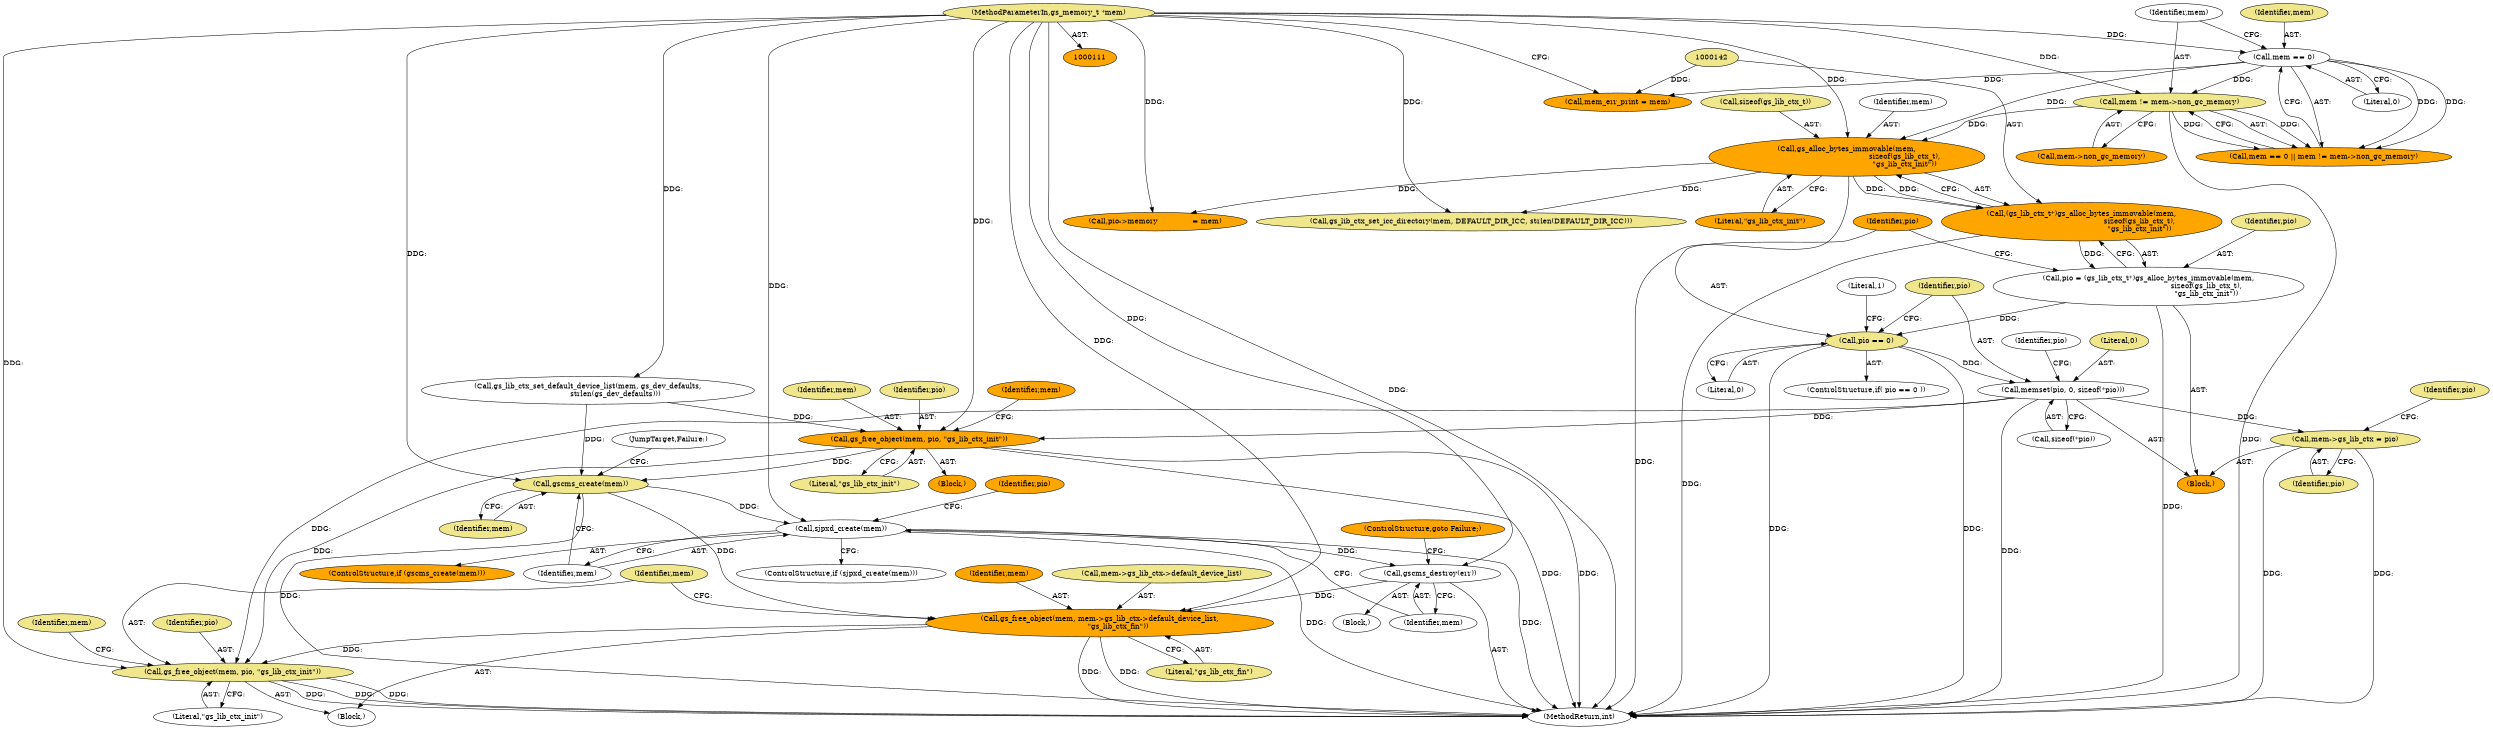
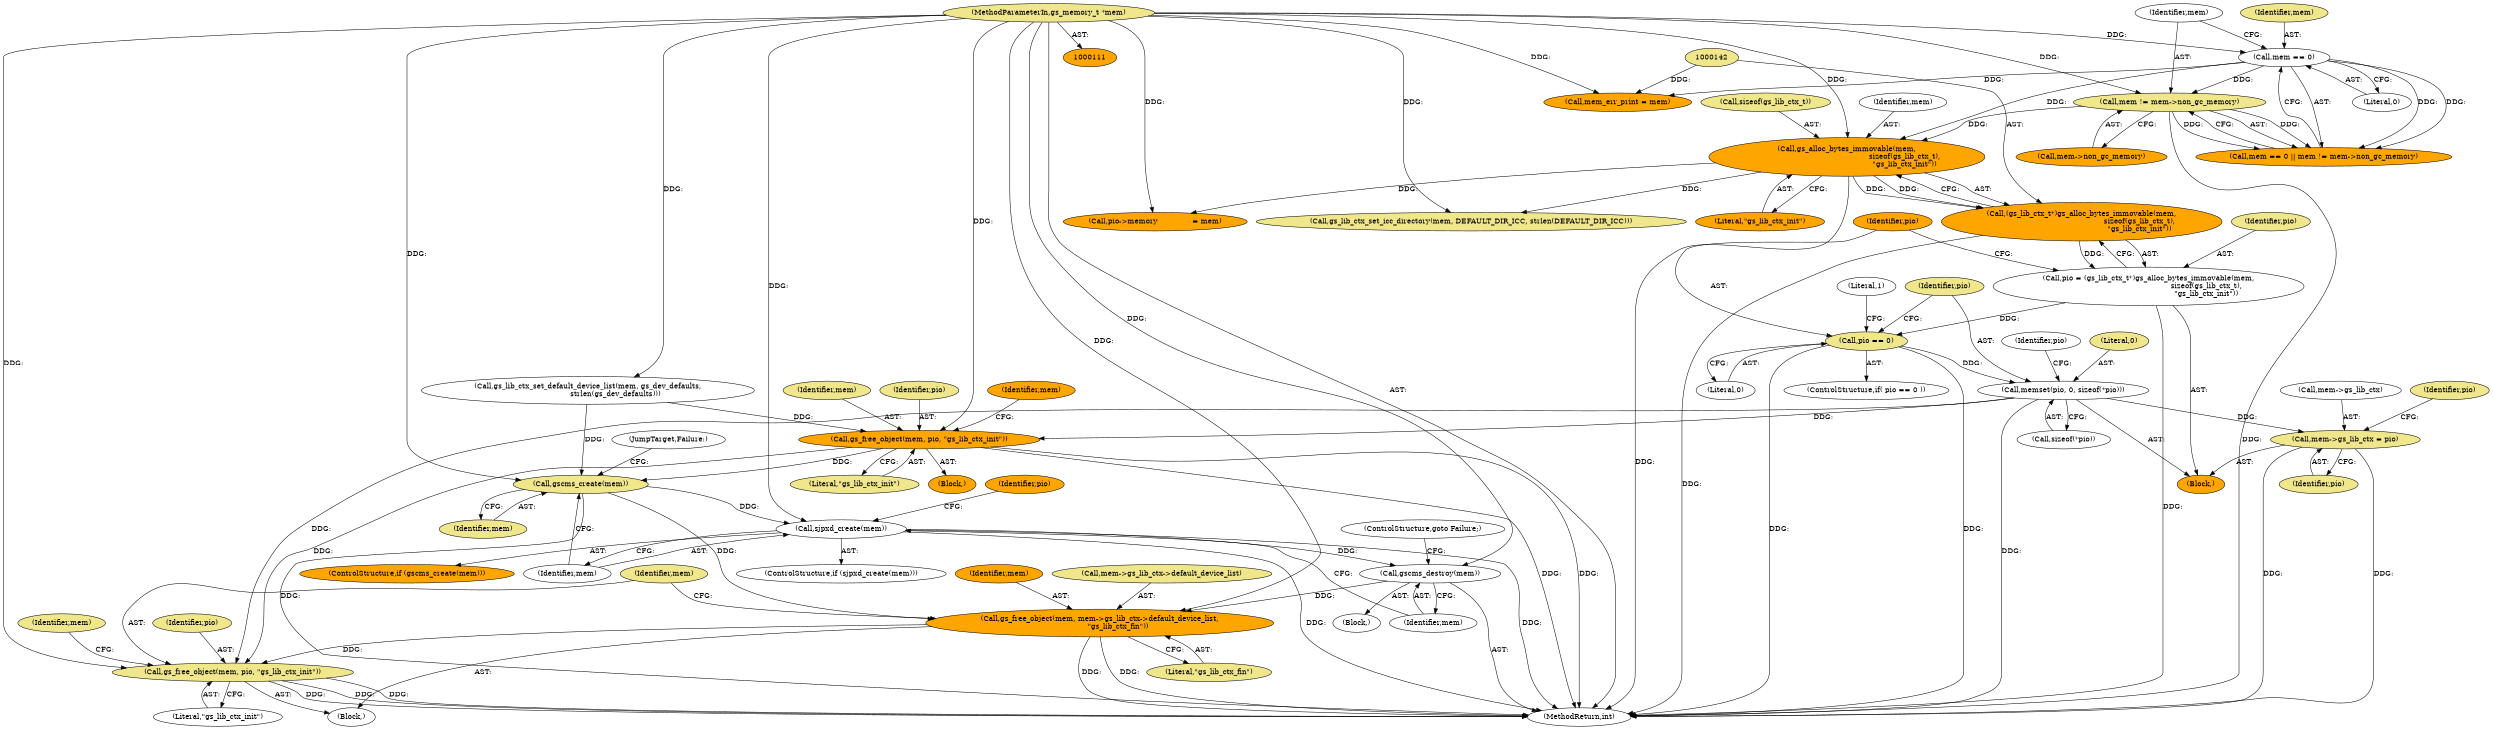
edge "(MethodParameterIn,gs_memory_t *mem)" -> "(Call,mem_err_print = mem)": label "CFG: " -> "DDG: "
edge "(MethodParameterIn,gs_memory_t *mem)" -> "(MethodReturn,int)": label "DDG: " -> "AST: "
node "(Call,mem->gs_lib_ctx)": added
node "(ControlStructure,goto Failure;)": fillcolor orange -> white
edge "(Call,sjpxd_create(mem))" -> "(ControlStructure,if (sjpxd_create(mem)))": label "CFG: " -> "AST: "
node "(Call,gscms_destroy(err))": label "(Call,gscms_destroy(err))" -> "(Call,gscms_destroy(mem))"
